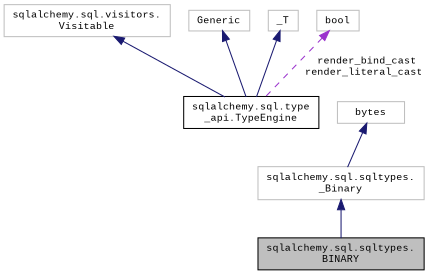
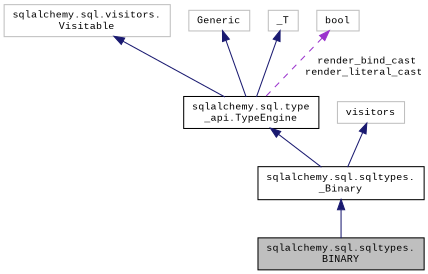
node "bytes": label "bytes" -> "visitors"
edge "sqlalchemy.sql.sqltypes. _Binary" -> "sqlalchemy.sql.type _api.TypeEngine": added
node "sqlalchemy.sql.sqltypes. _Binary": color grey75 -> black
